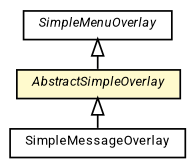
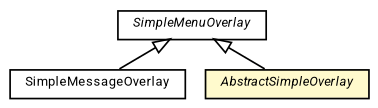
edge "SimpleMessageOverlay" -> "AbstractSimpleOverlay": now "SimpleMessageOverlay" -> "SimpleMenuOverlay"
